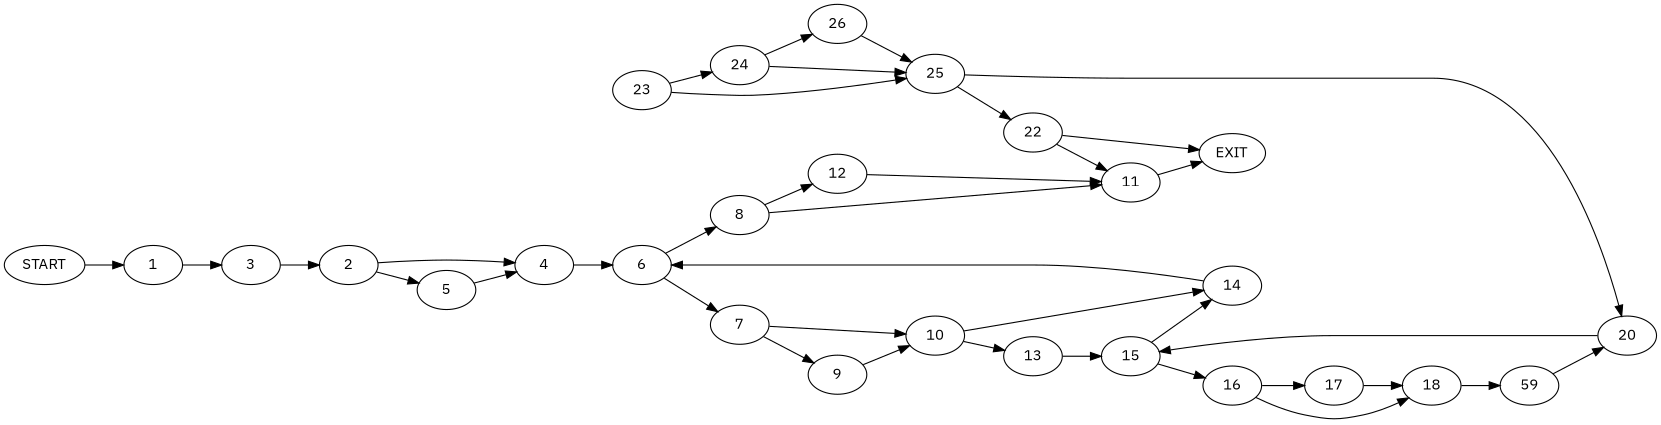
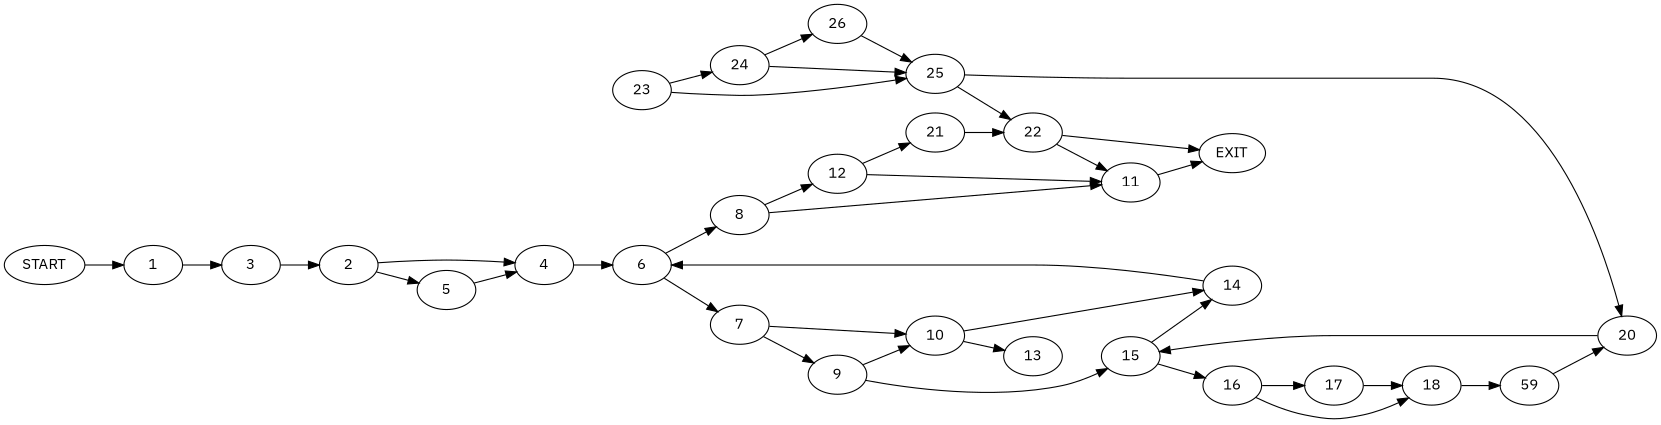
node "21": added
edge "13" -> "15": now "9" -> "15"
